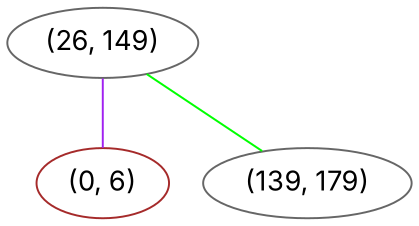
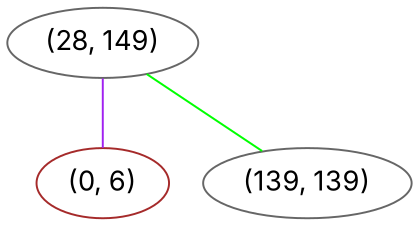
node "(26, 149)": label "(26, 149)" -> "(28, 149)"
node "(139, 179)": label "(139, 179)" -> "(139, 139)"
